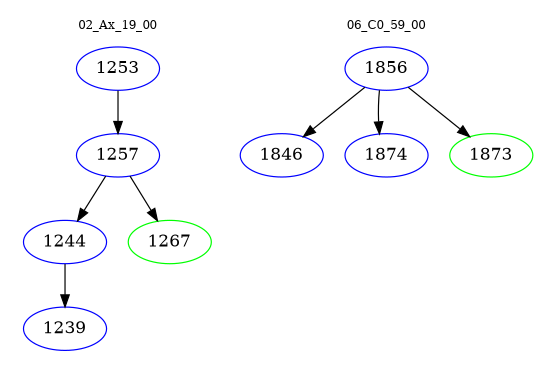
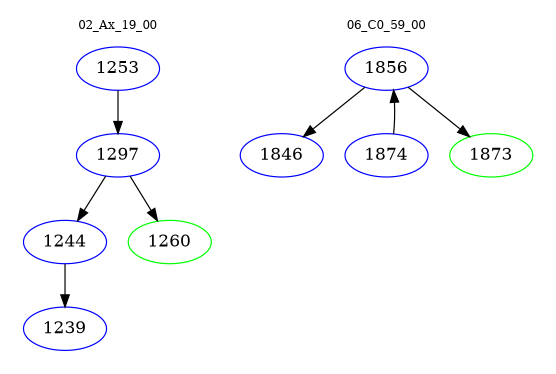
edge "1856" -> "1874": reversed
node "1257": label "1257" -> "1297"
node "1267": label "1267" -> "1260"
